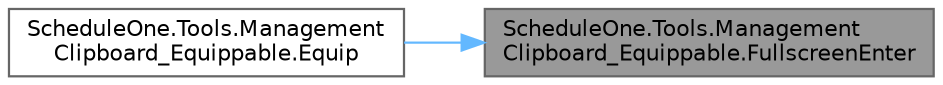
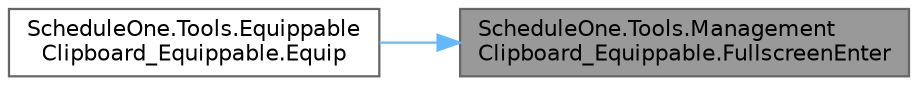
node "ScheduleOne.Tools.Management Clipboard_Equippable.Equip": label "ScheduleOne.Tools.Management Clipboard_Equippable.Equip" -> "ScheduleOne.Tools.Equippable Clipboard_Equippable.Equip"
